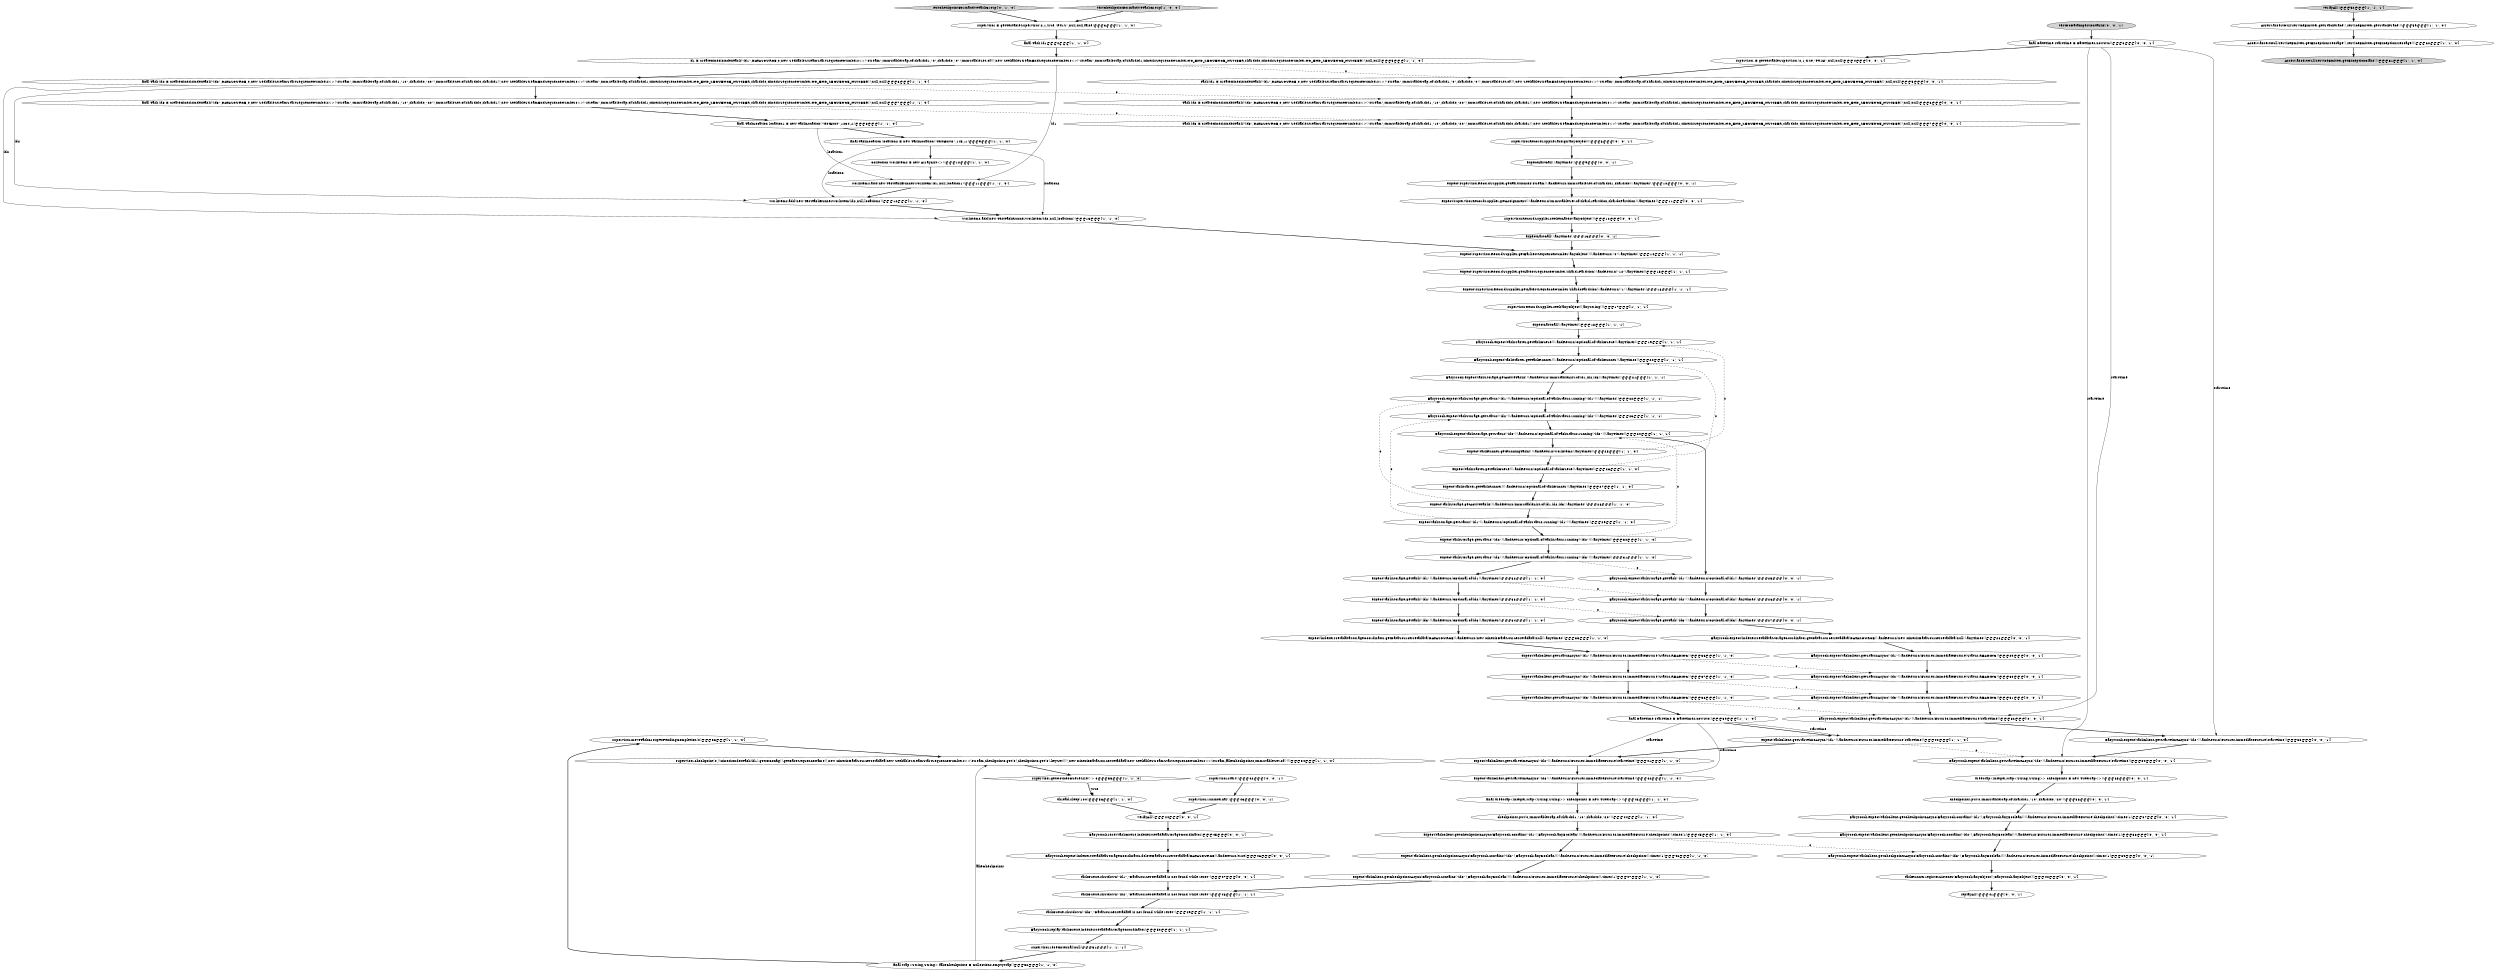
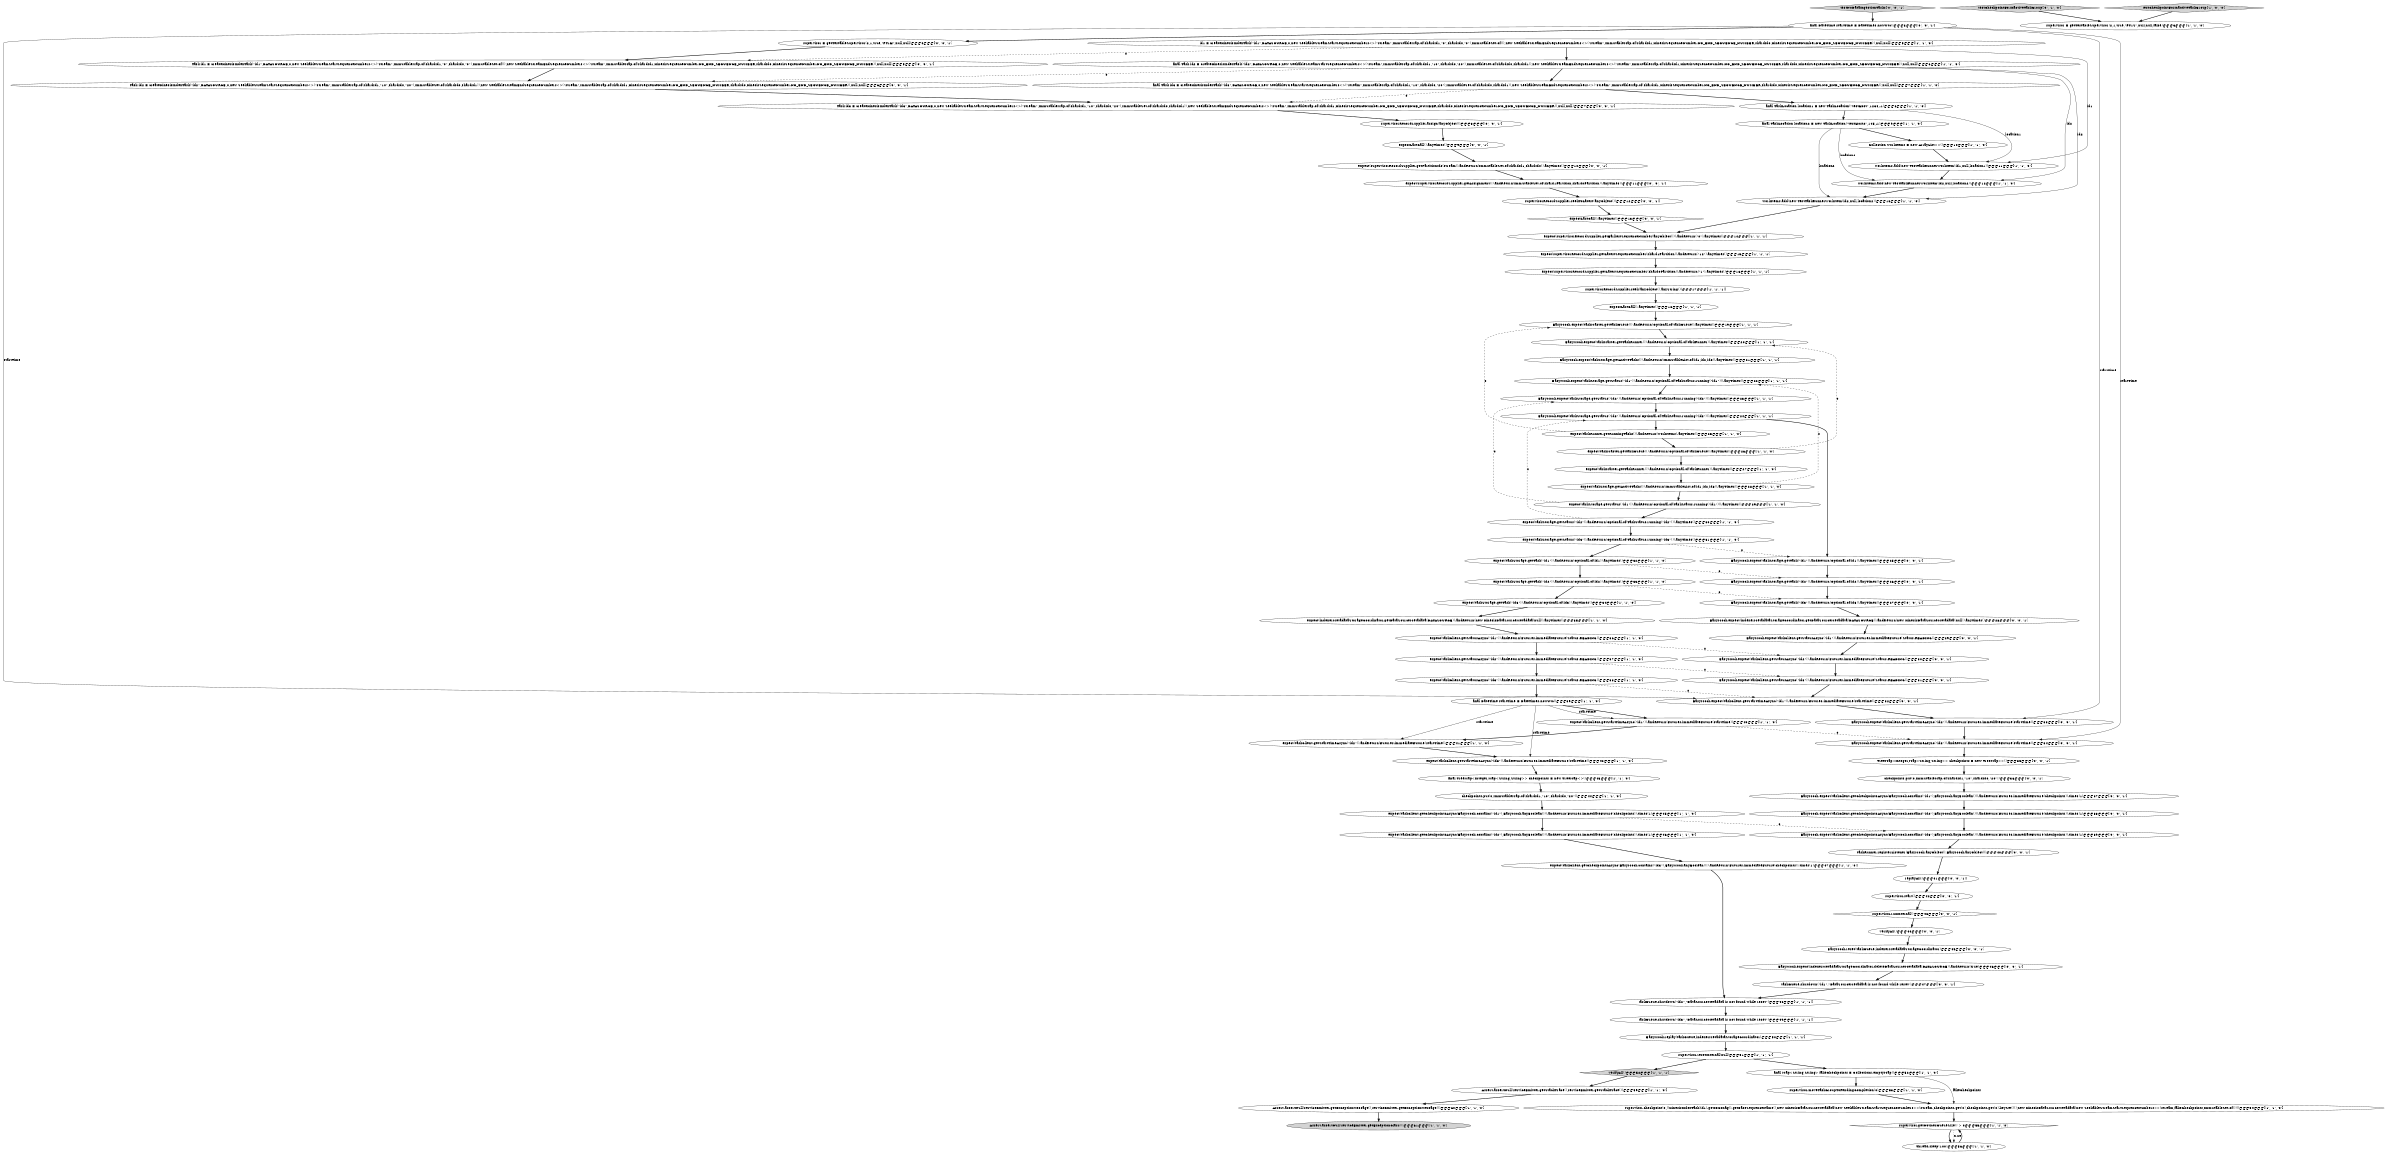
node "testNoDataIngestionTasks['0', '0', '1']": shape ellipse -> diamond
node "final Task id1@@@4@@@['1', '1', '0']": removed
node "supervisor.runInternal()@@@43@@@['0', '0', '1']": shape ellipse -> diamond
edge "Thread.sleep(100)@@@56@@@['1', '1', '0']" -> "verifyAll()@@@44@@@['0', '0', '1']": now "Thread.sleep(100)@@@56@@@['1', '1', '0']" -> "supervisor.getNoticesQueueSize() > 0@@@55@@@['1', '1', '0']"
edge "replayAll()@@@41@@@['0', '0', '1']" -> "supervisor.start()@@@42@@@['0', '0', '1']": added
edge "supervisor.resetInternal(null)@@@51@@@['1', '1', '1']" -> "verifyAll()@@@52@@@['1', '1', '1']": added
